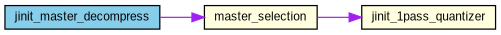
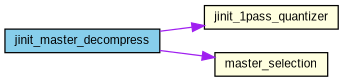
edge "master_selection" -> "jinit_1pass_quantizer": now "jinit_master_decompress" -> "jinit_1pass_quantizer"
